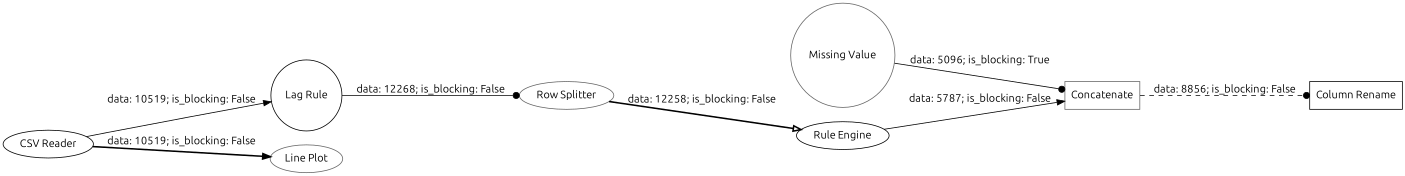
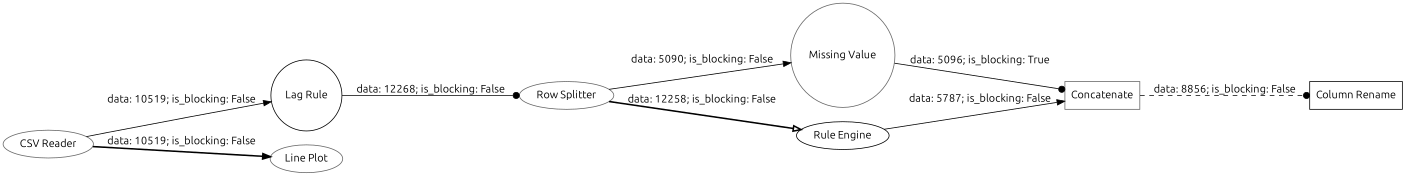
edge "Row Splitter" -> "Missing Value": added, label "data: 5090; is_blocking: False"
node "CSV Reader": color black -> gray40
